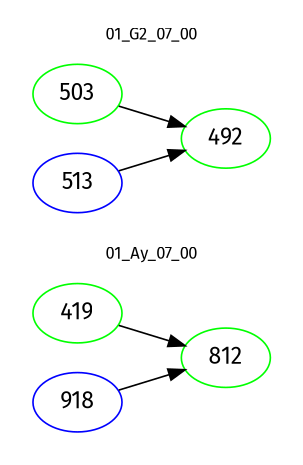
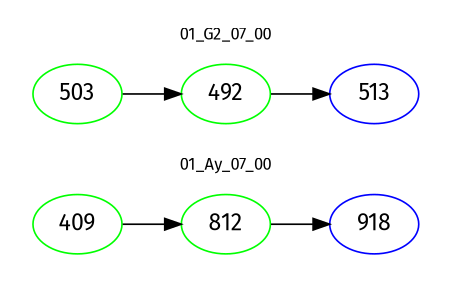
edge "513" -> "492": reversed
node "419": label "419" -> "409"
edge "918" -> "812": reversed
